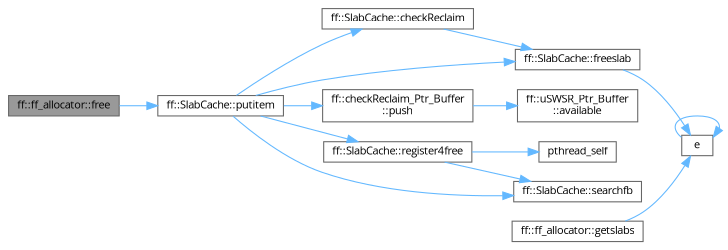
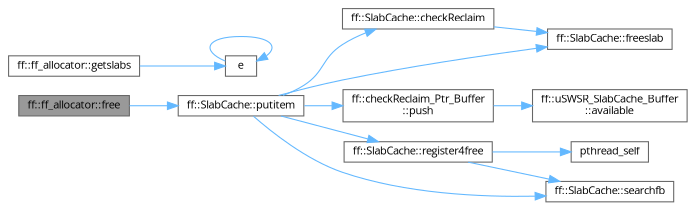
edge "ff::SlabCache::freeslab" -> "e": removed
node "ff::uSWSR_Ptr_Buffer ::available": label "ff::uSWSR_Ptr_Buffer ::available" -> "ff::uSWSR_SlabCache_Buffer ::available"
